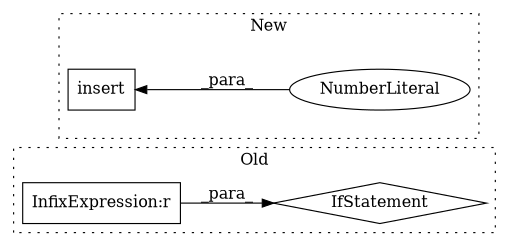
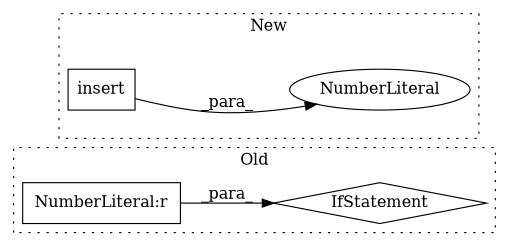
edge "NumberLiteral" -> "insert": reversed
node "InfixExpression:r": label "InfixExpression:r" -> "NumberLiteral:r"
